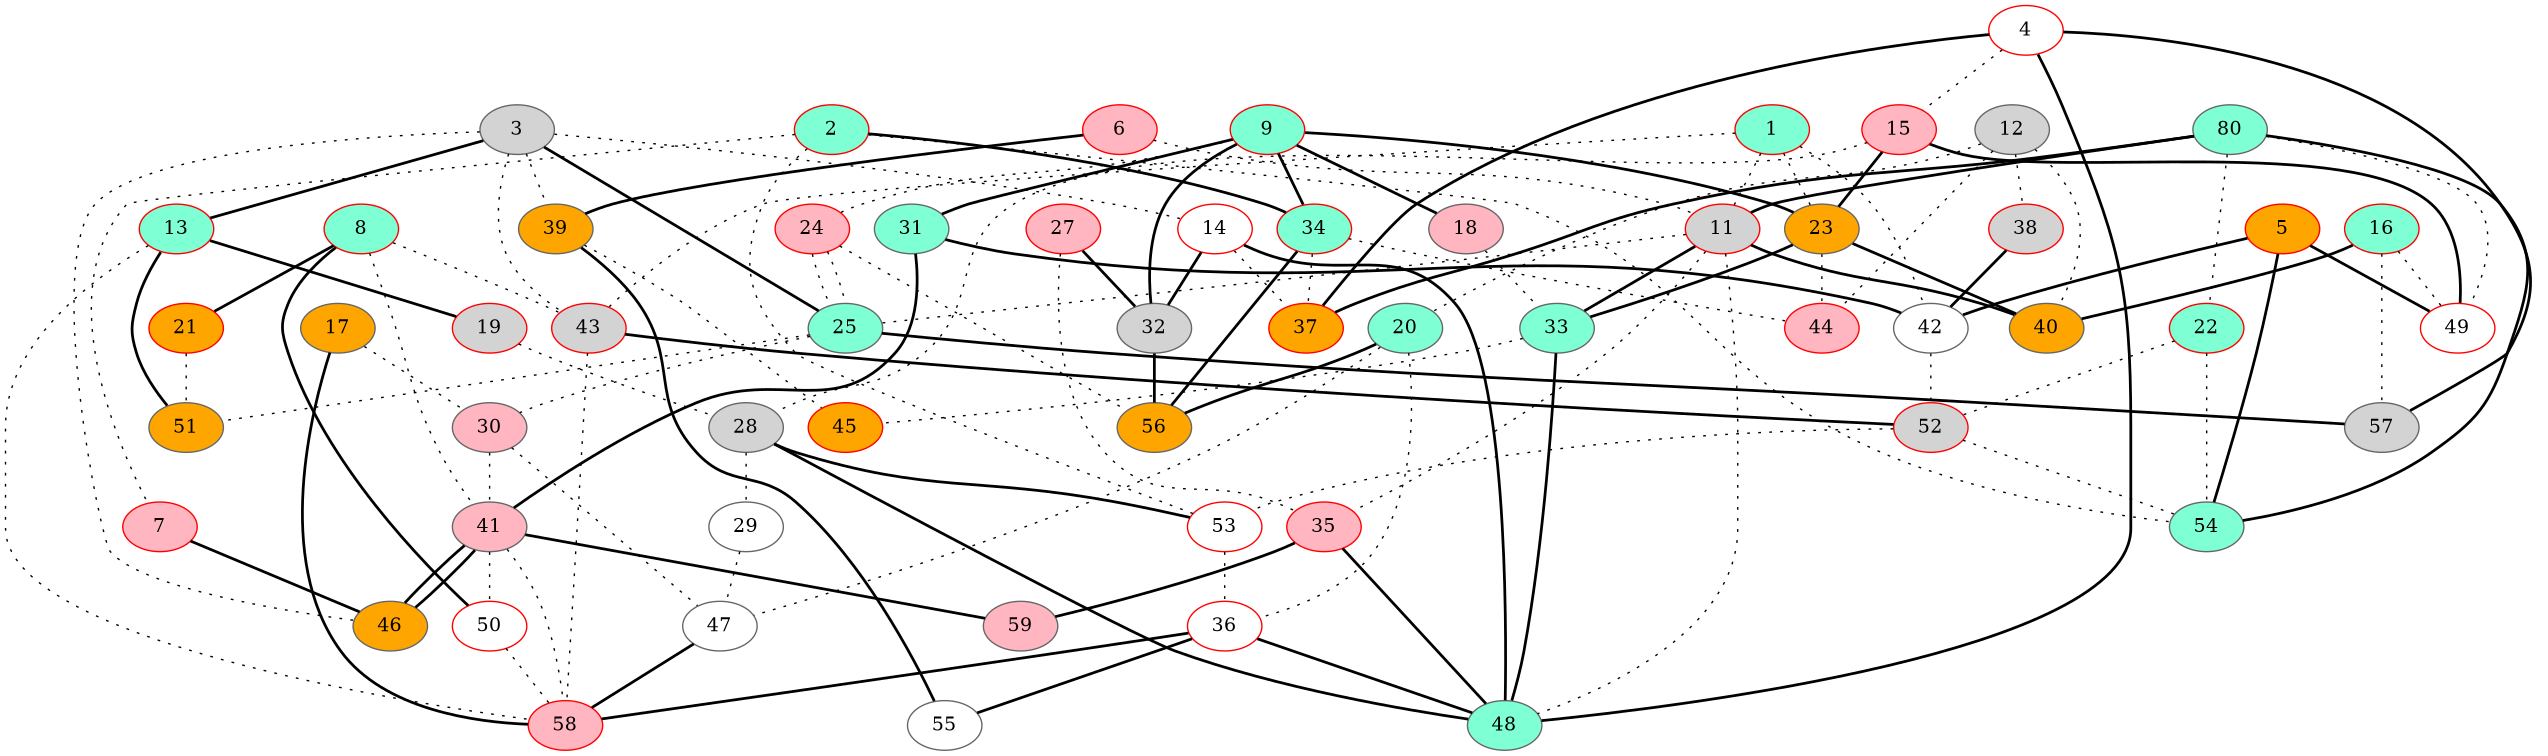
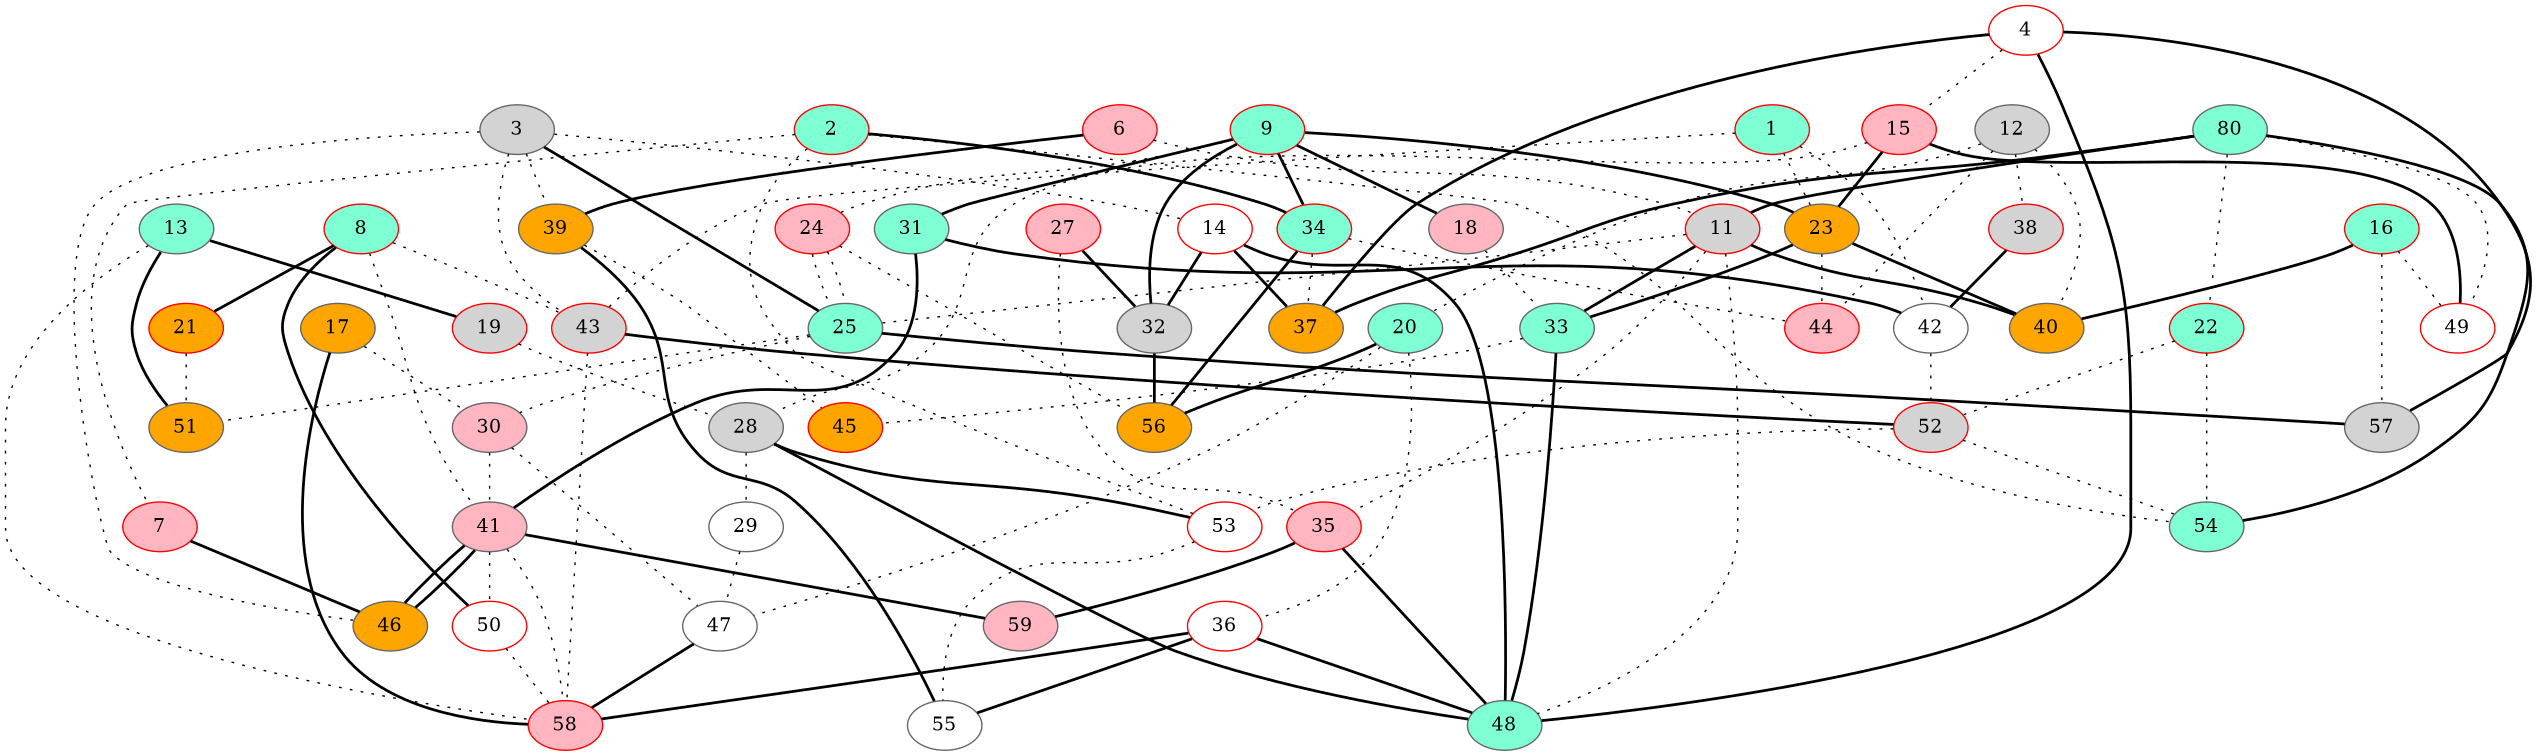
edge "1" -- "11": removed
edge "3" -- "13": removed
node "13": color red -> gray40
node "5": removed
edge "14" -- "37": style dotted -> bold
node "37": color red -> gray40
edge "53" -- "36": now "53" -- "55"
